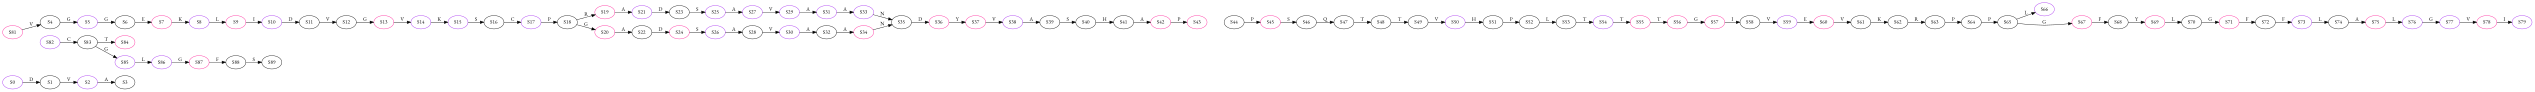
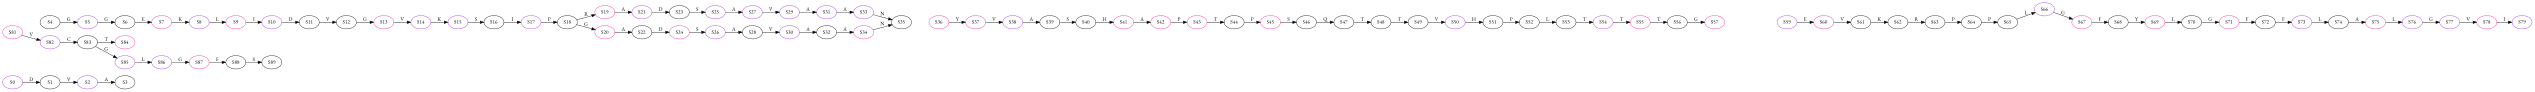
edge "S16" -> "S17": label "C" -> "I"
edge "S35" -> "S36": removed, label "D"
node "S41": color black -> deeppink
edge "S43" -> "S44": added, label "T"
node "S56": color deeppink -> black
node "S58": removed
edge "S65" -> "S67": now "S66" -> "S67"
edge "S81" -> "S4": now "S81" -> "S82"
